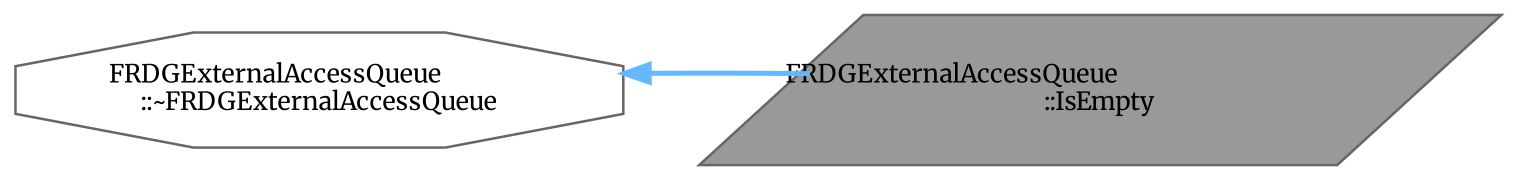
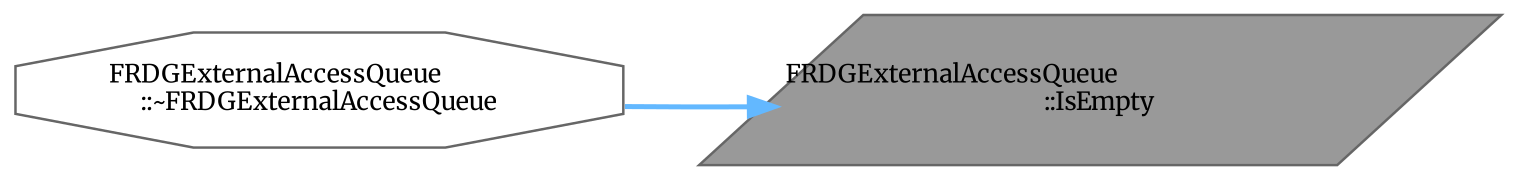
edge "FRDGExternalAccessQueue ::IsEmpty" -> "FRDGExternalAccessQueue ::~FRDGExternalAccessQueue": reversed
